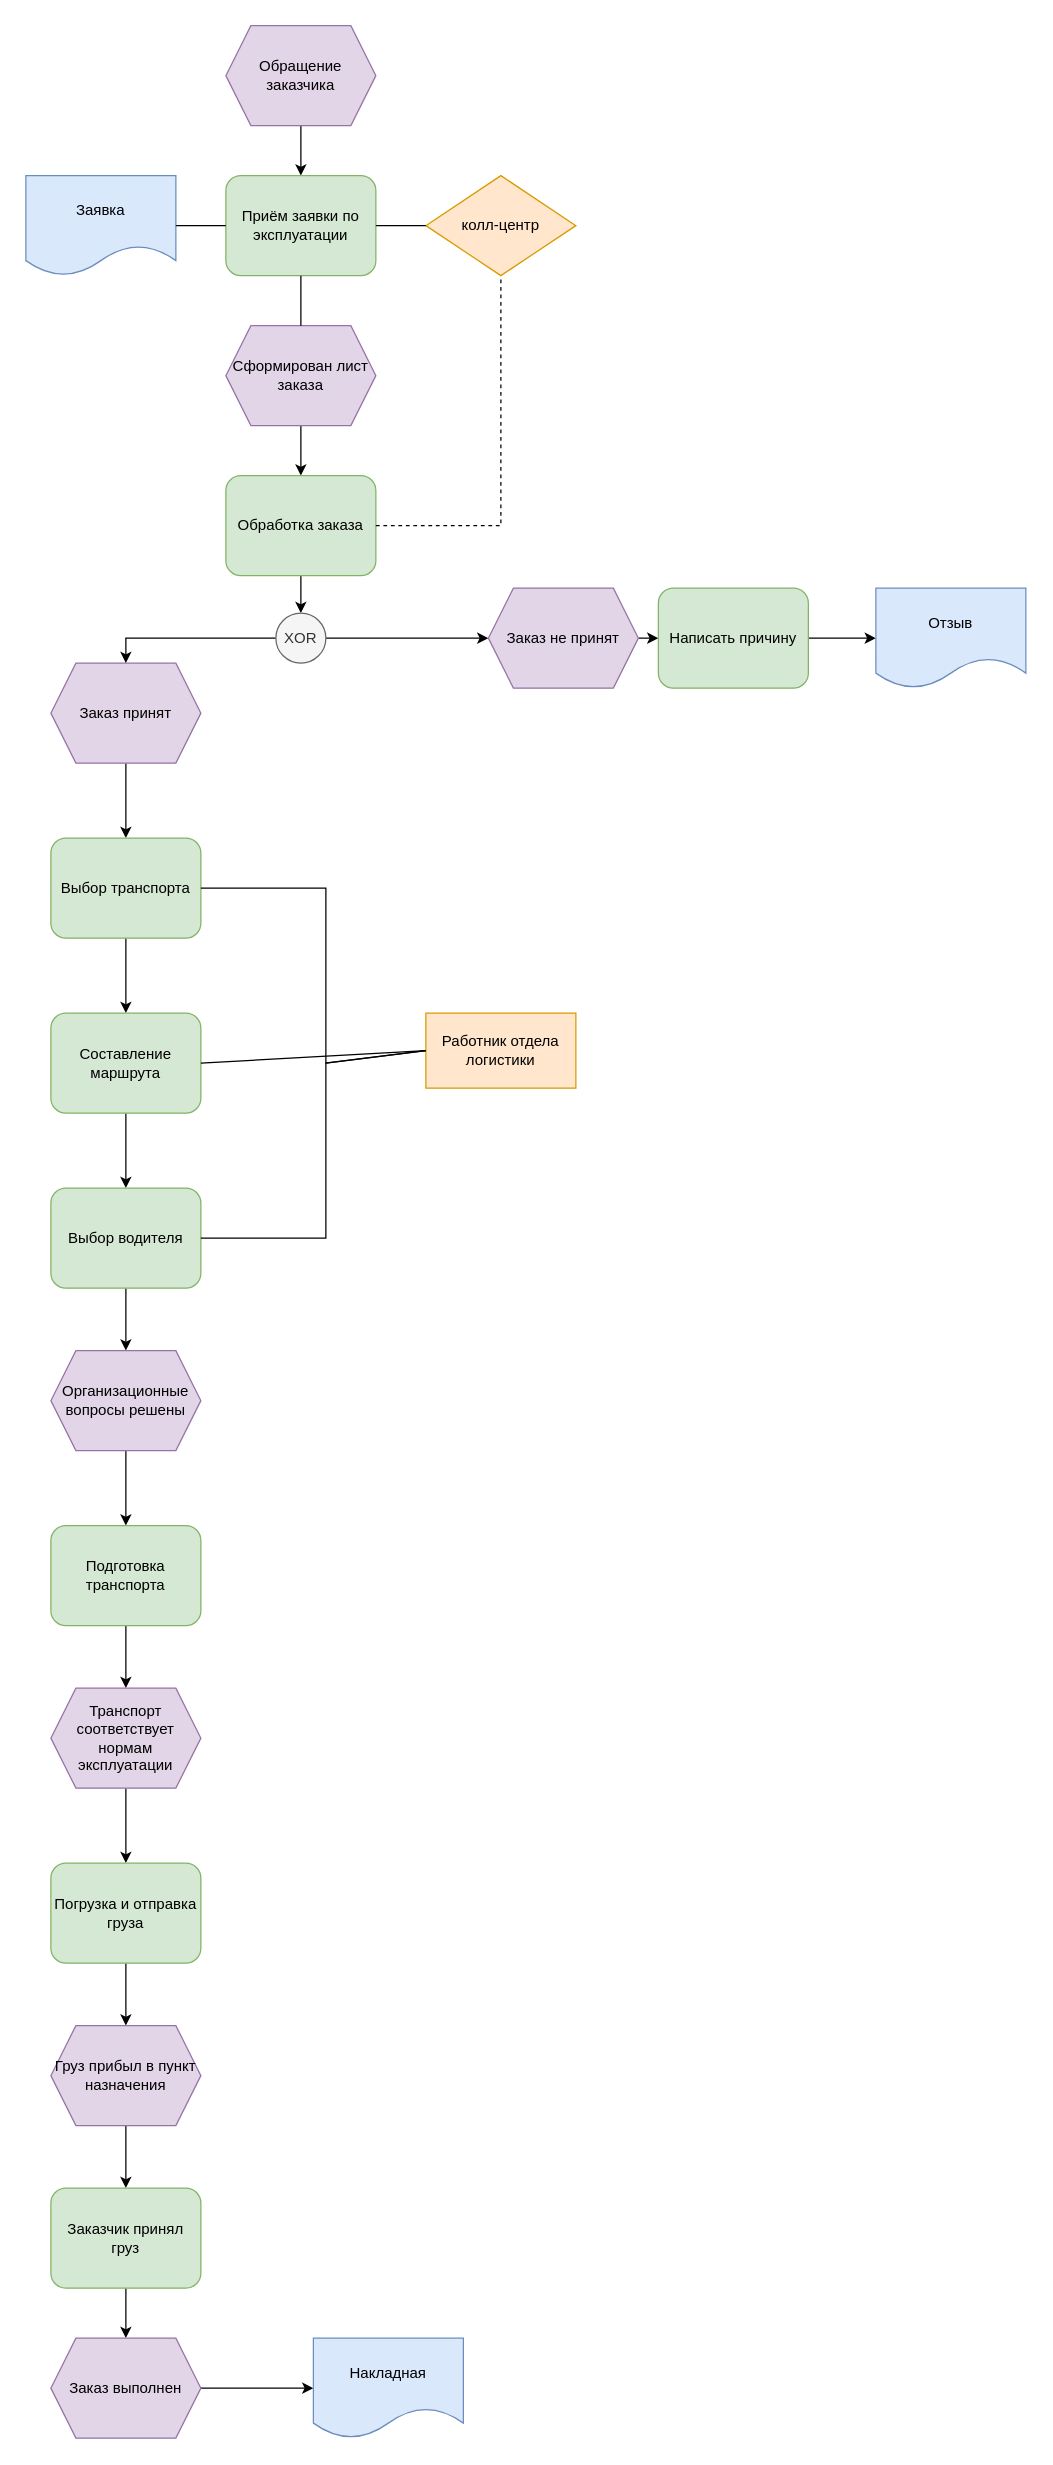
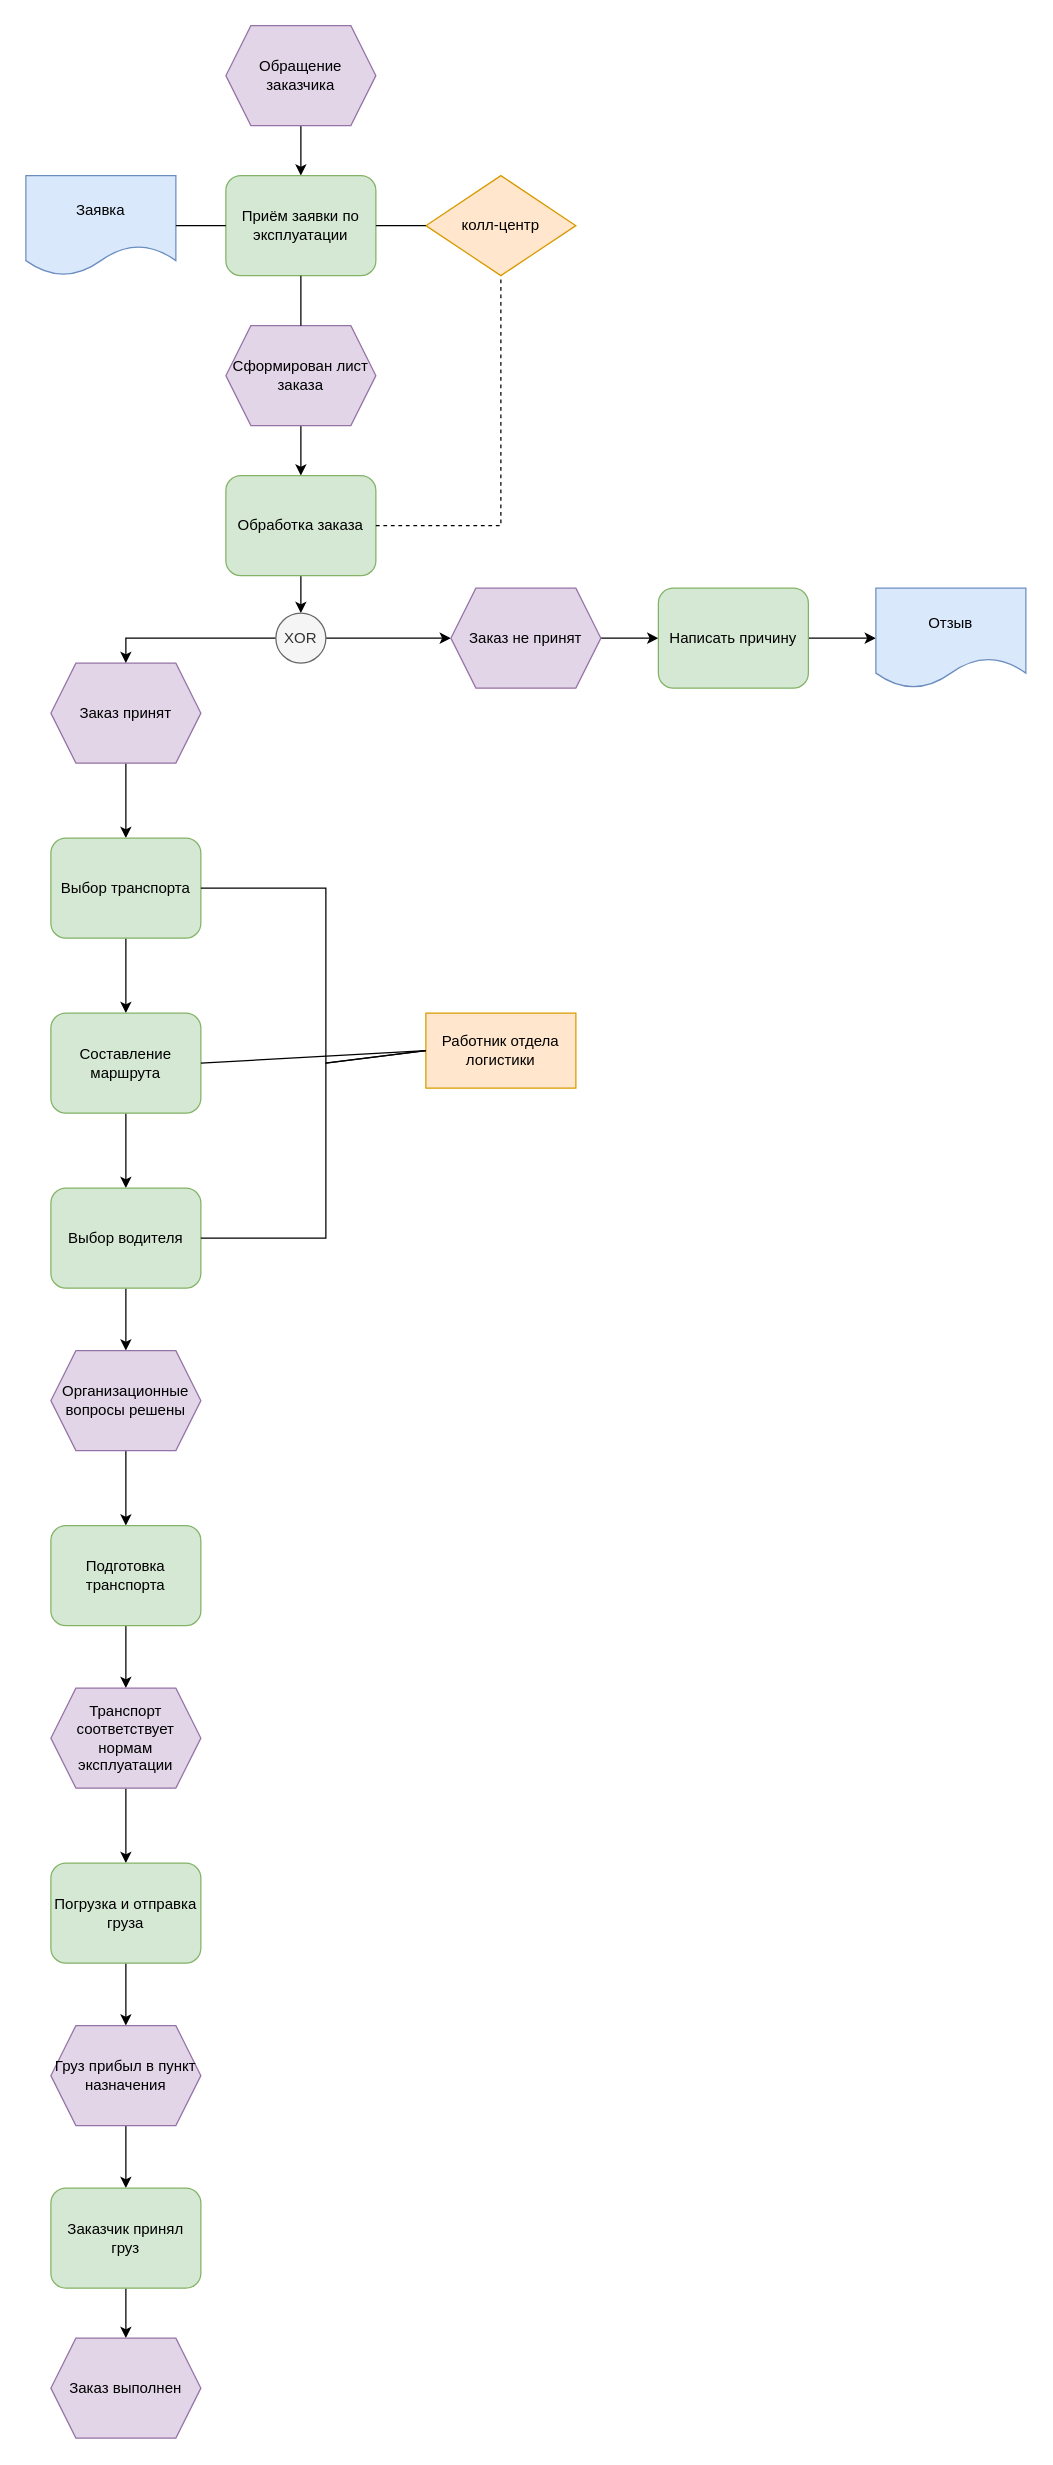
node "Заказ не принят": moved (563, 638) -> (526, 638)
edge "Заказ выполнен" -> "Накладная": removed
node "Накладная": removed
